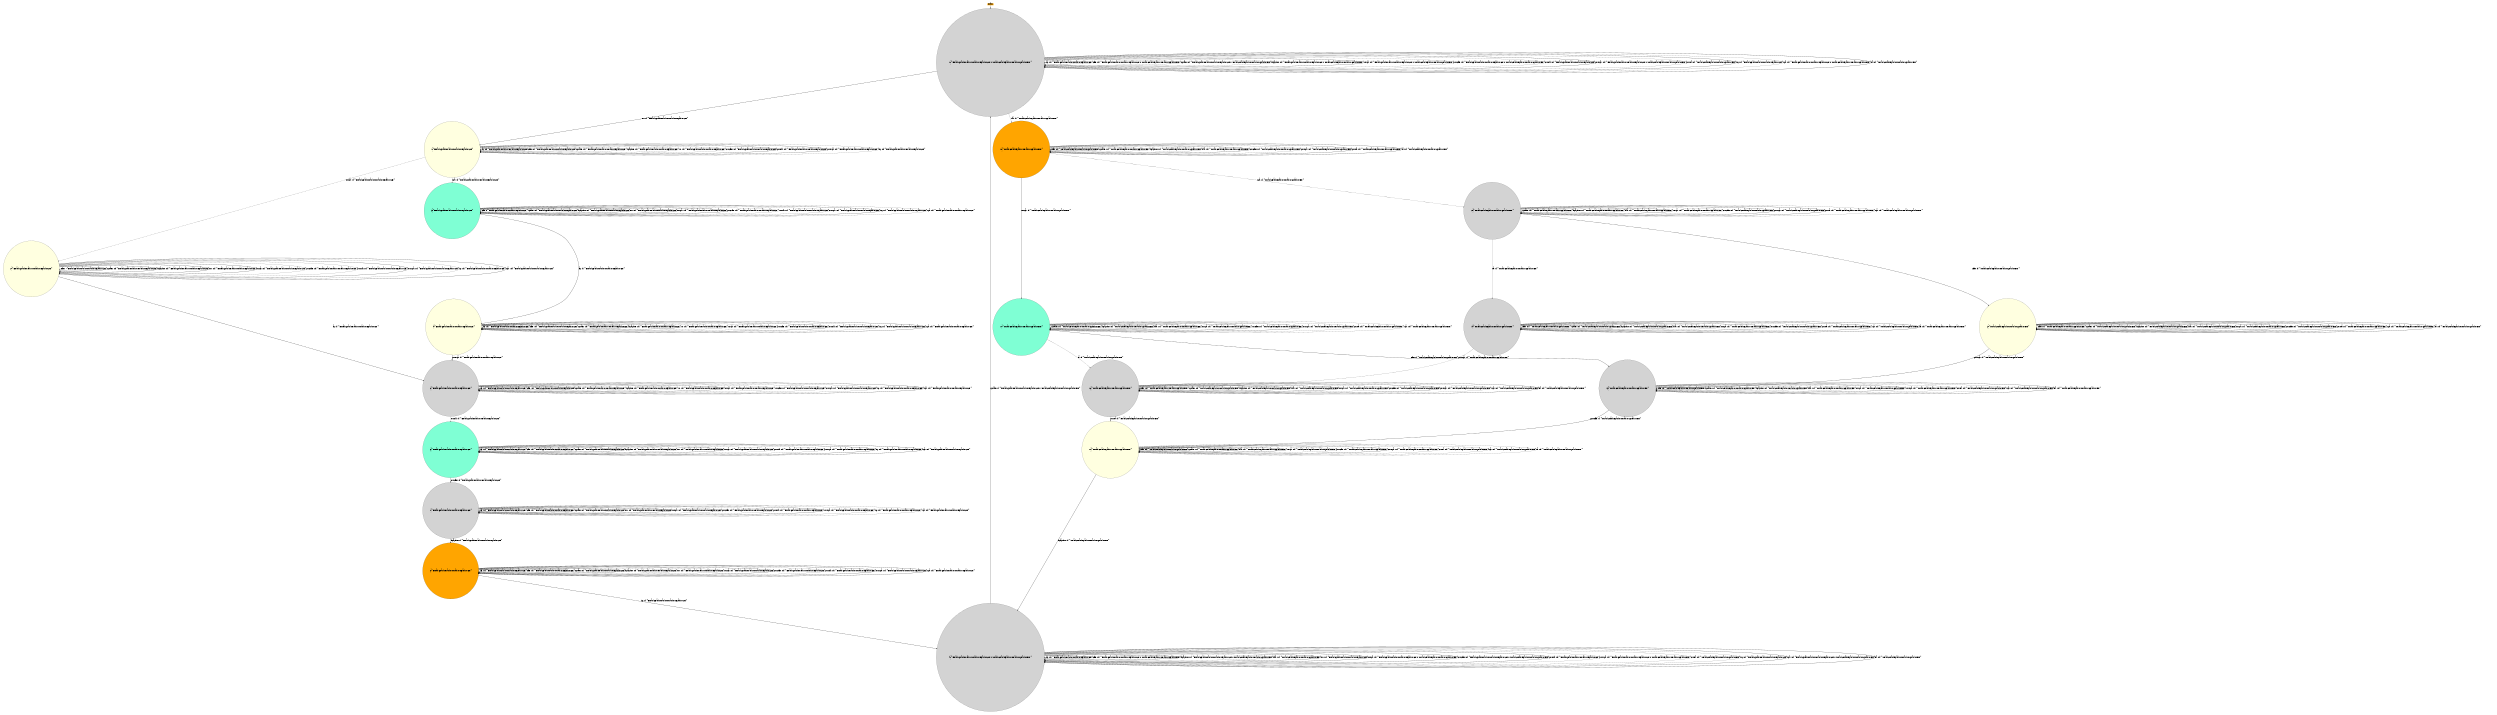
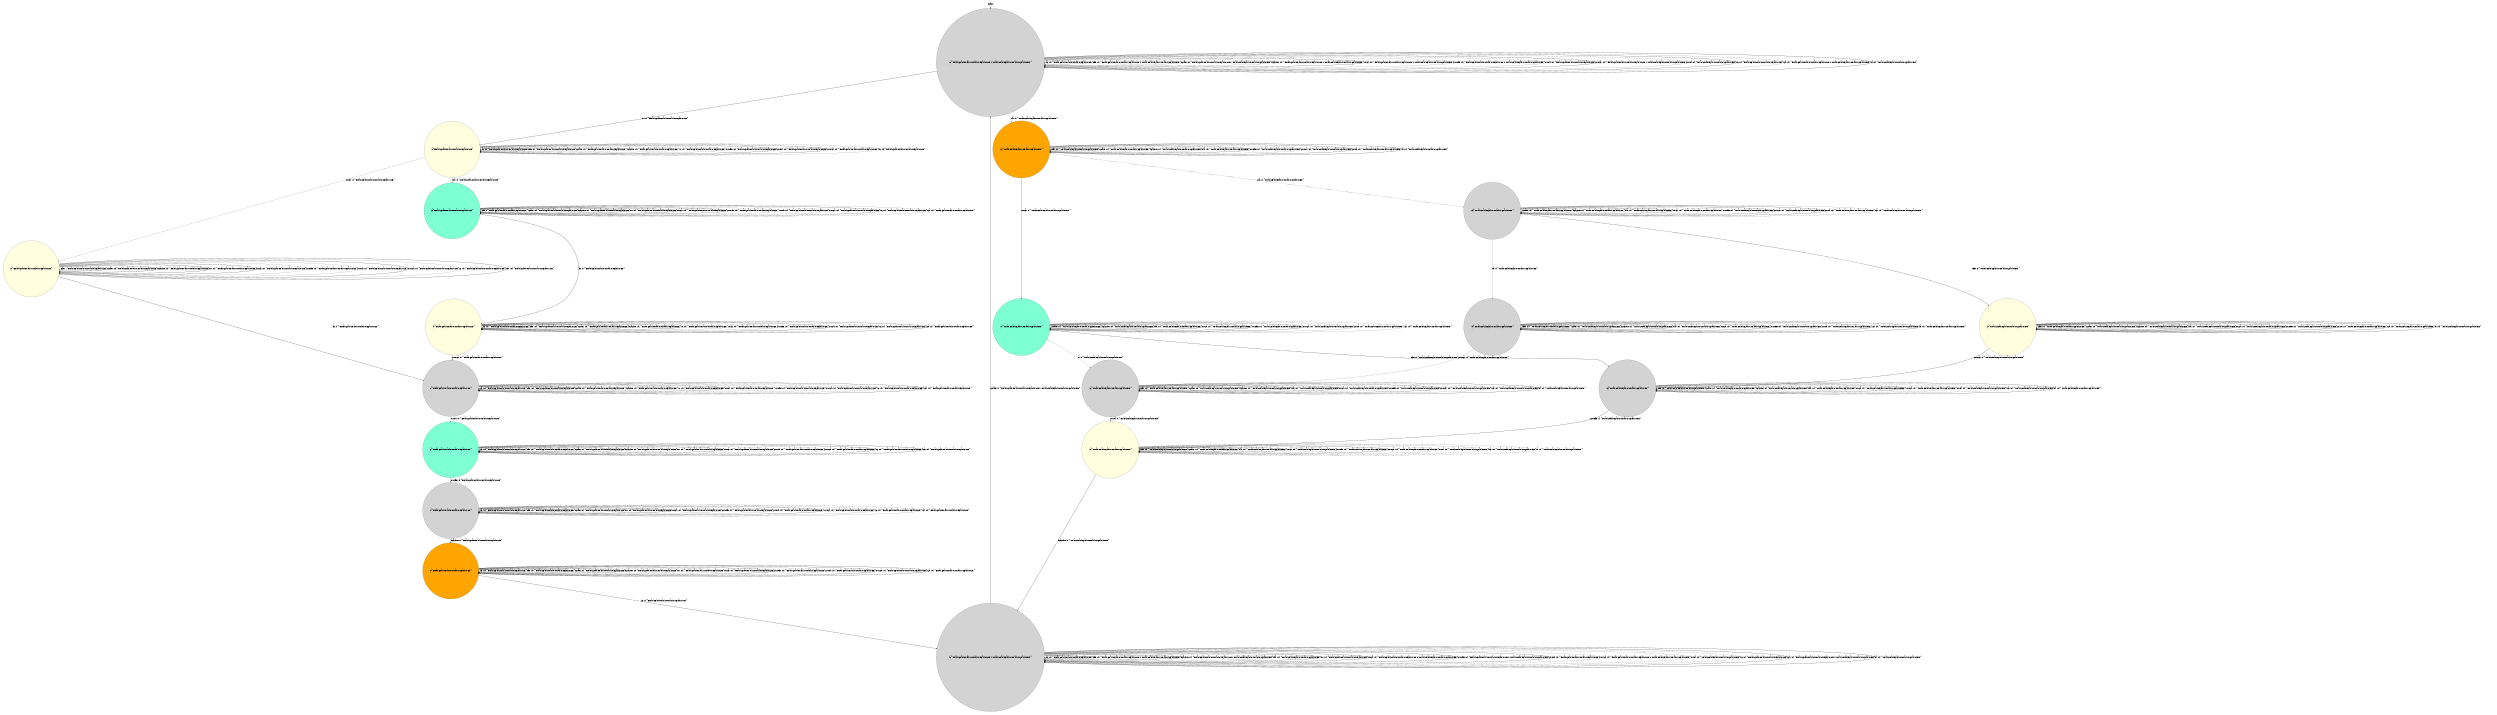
node "__start0": fillcolor orange -> lightgrey
